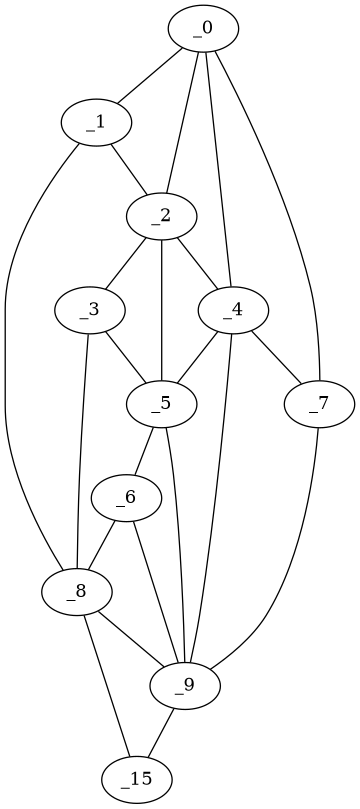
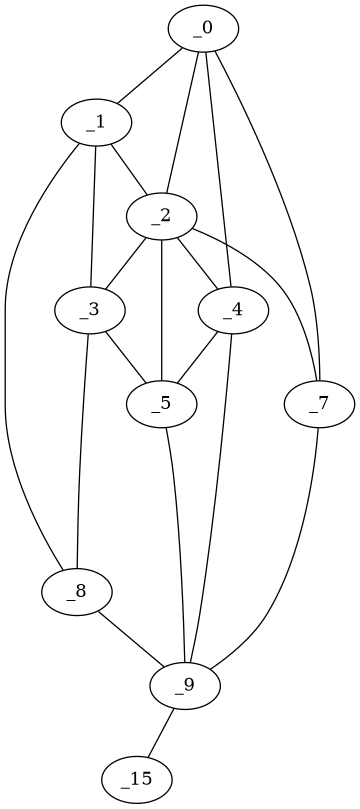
edge "_1" -- "_3": added
edge "_4" -- "_7": now "_2" -- "_7"
node "_6": removed
edge "_8" -- "_15": removed
